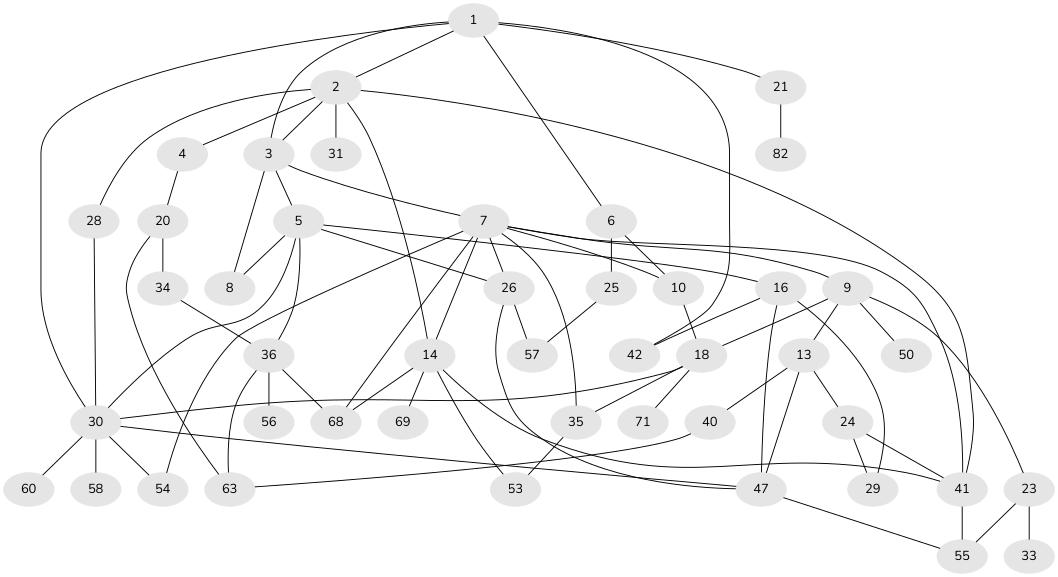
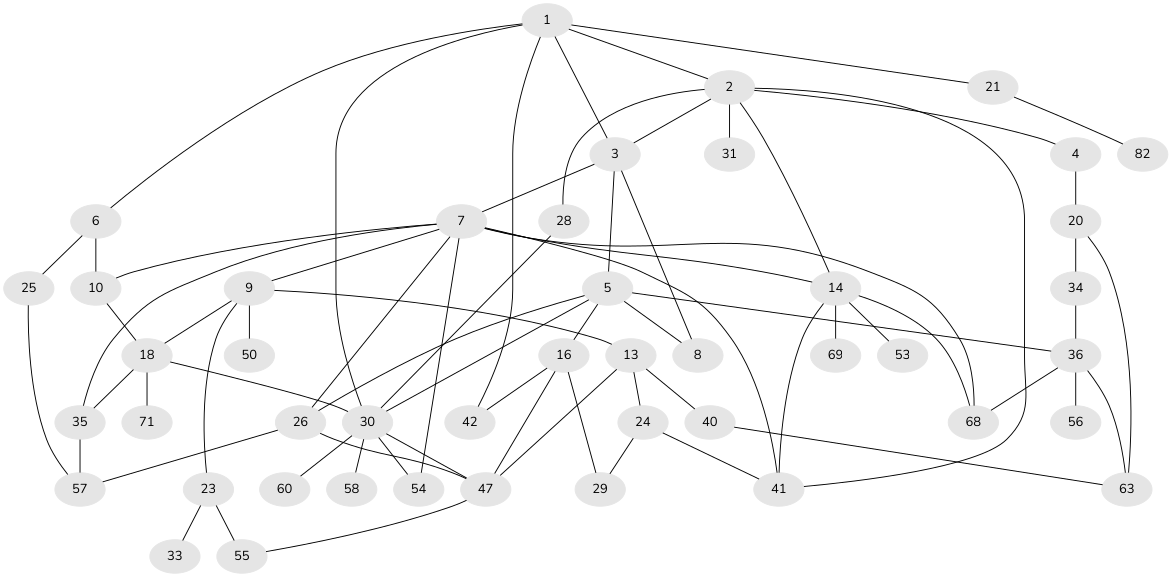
edge "35" -- "53": now "35" -- "57"
edge "41" -- "55": removed
